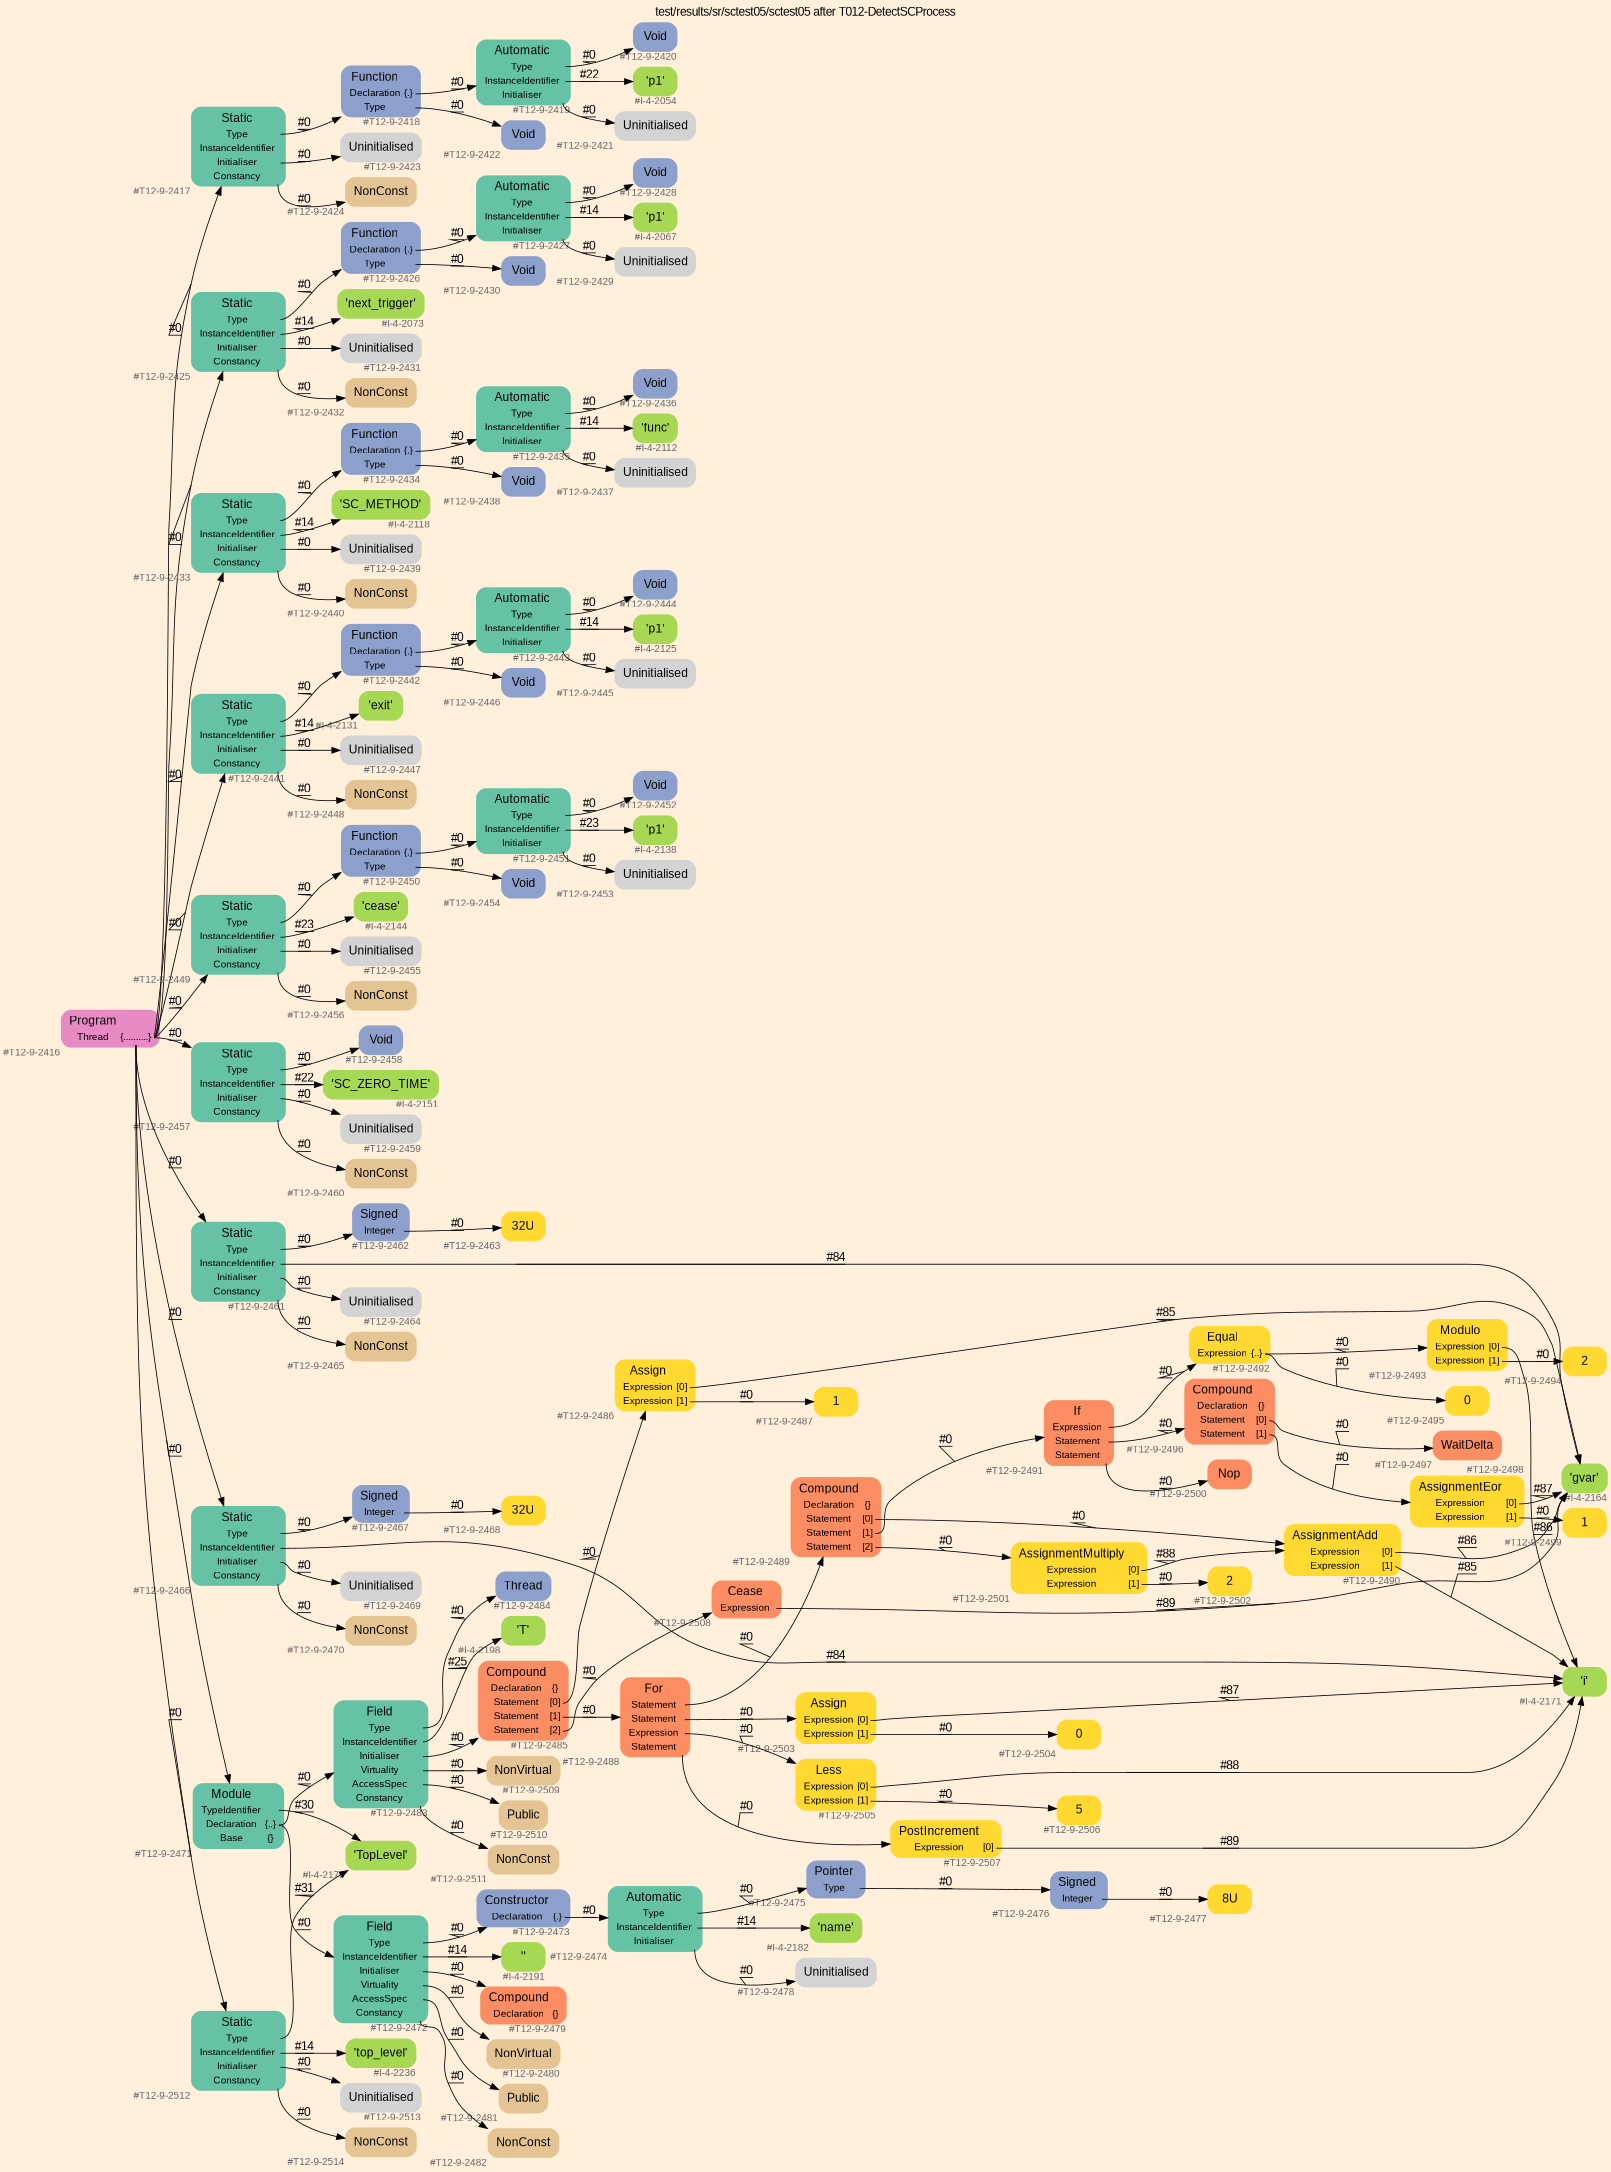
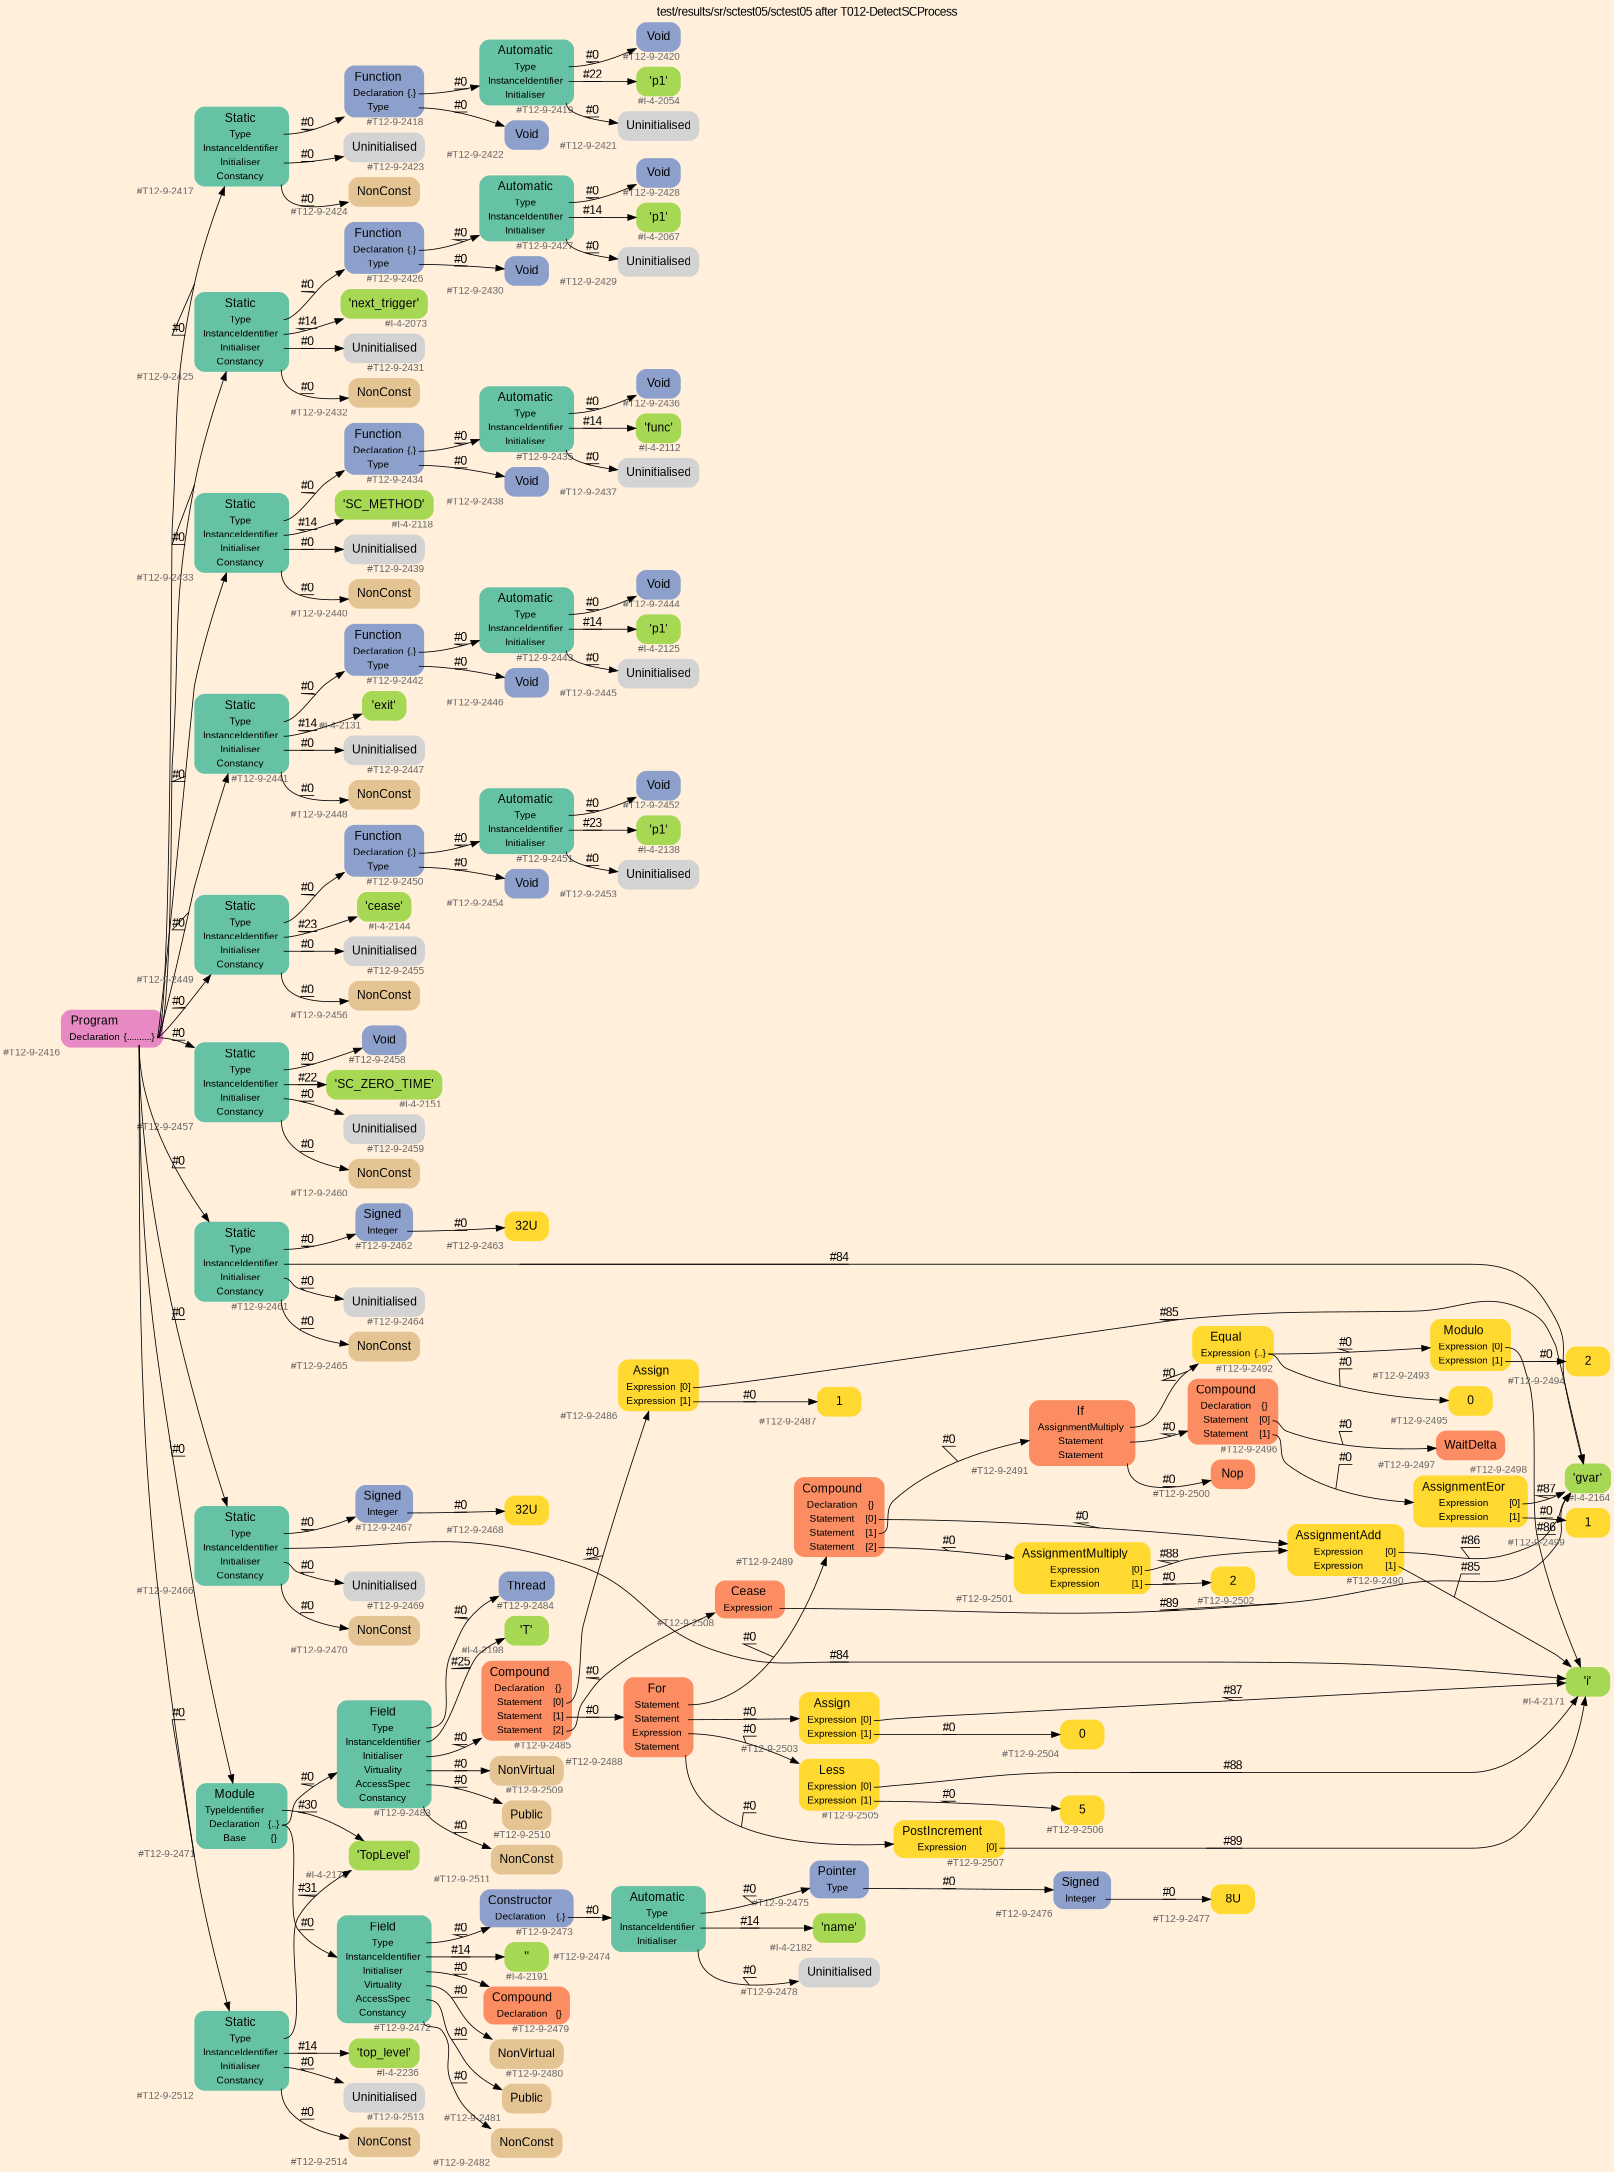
node "Program": text "Thread" -> "Declaration"
node "If": text "Expression" -> "AssignmentMultiply"
